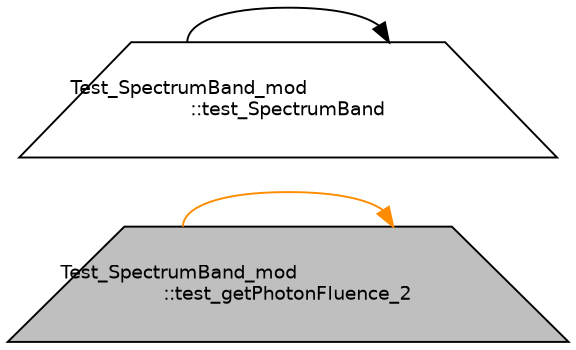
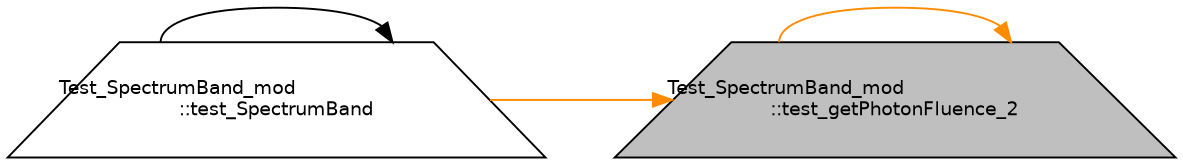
edge "Test_SpectrumBand_mod ::test_SpectrumBand" -> "Test_SpectrumBand_mod ::test_getPhotonFluence_2": added
